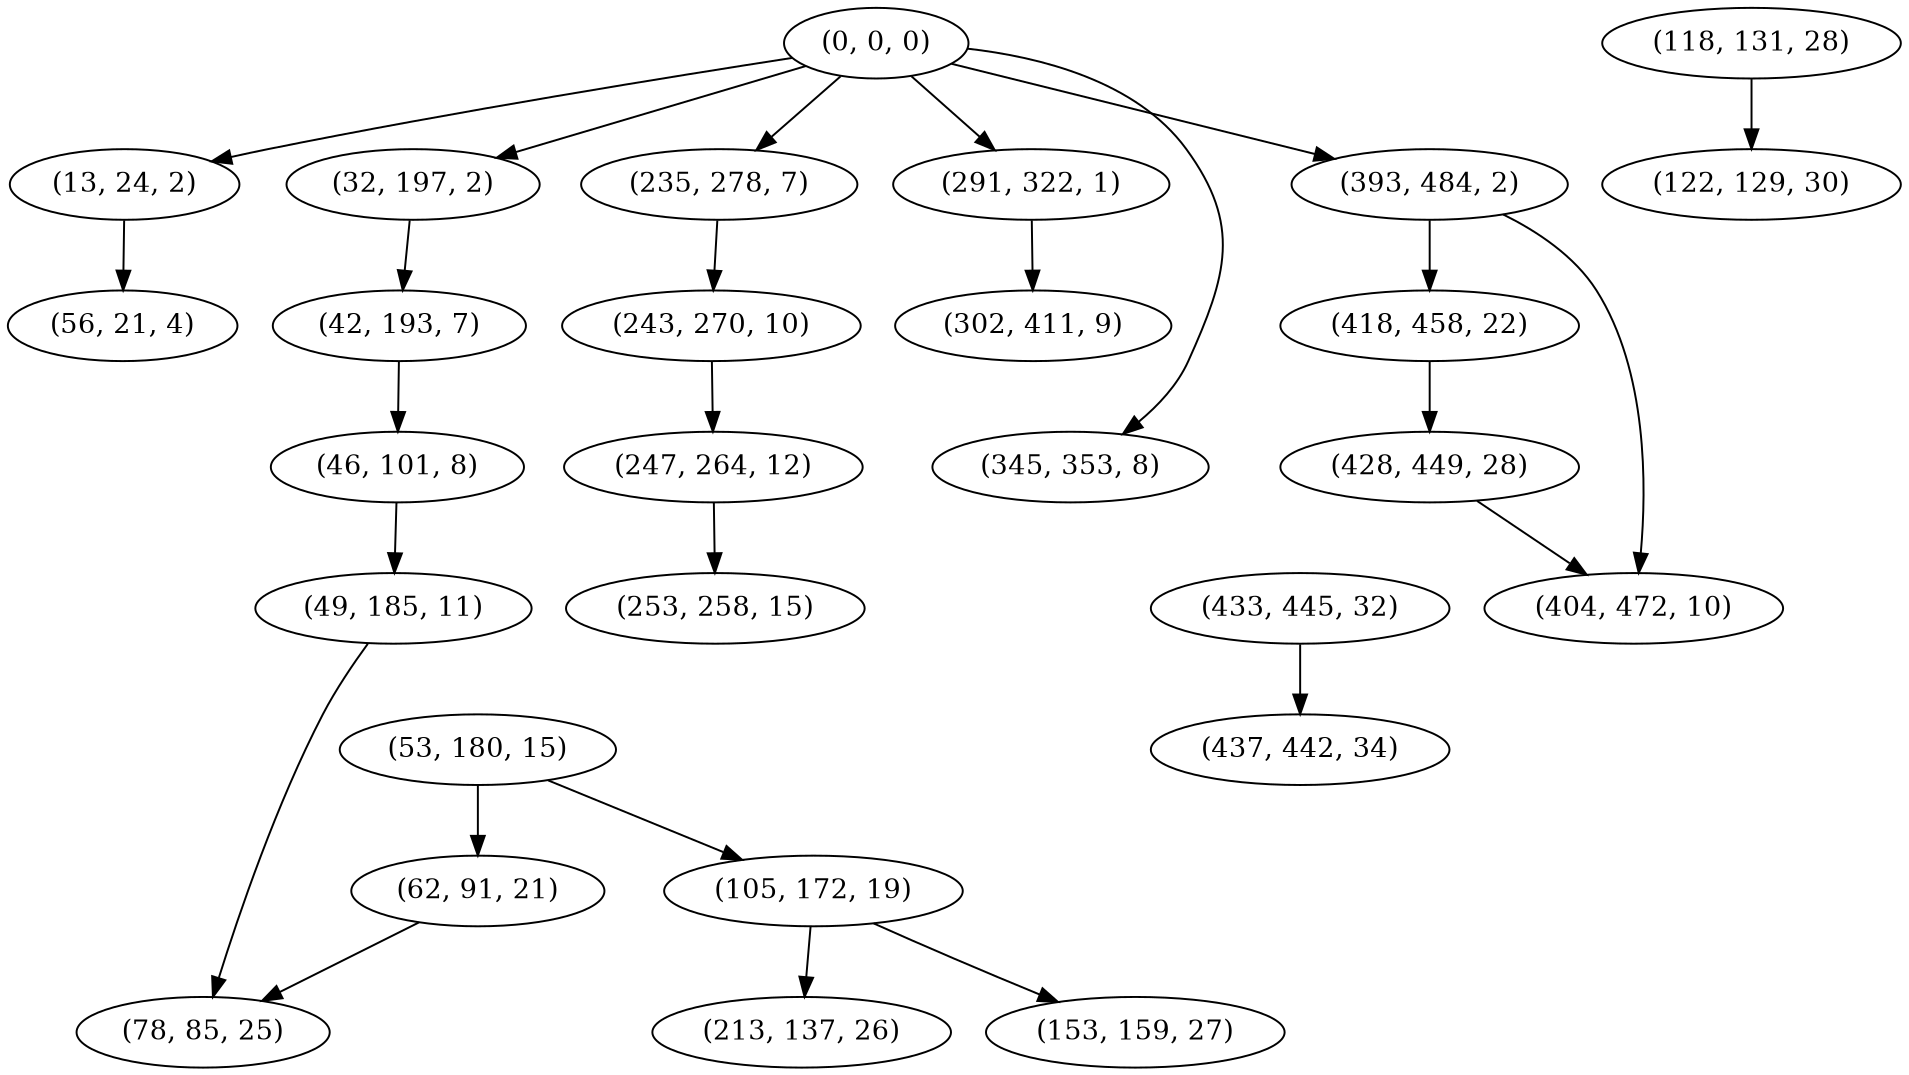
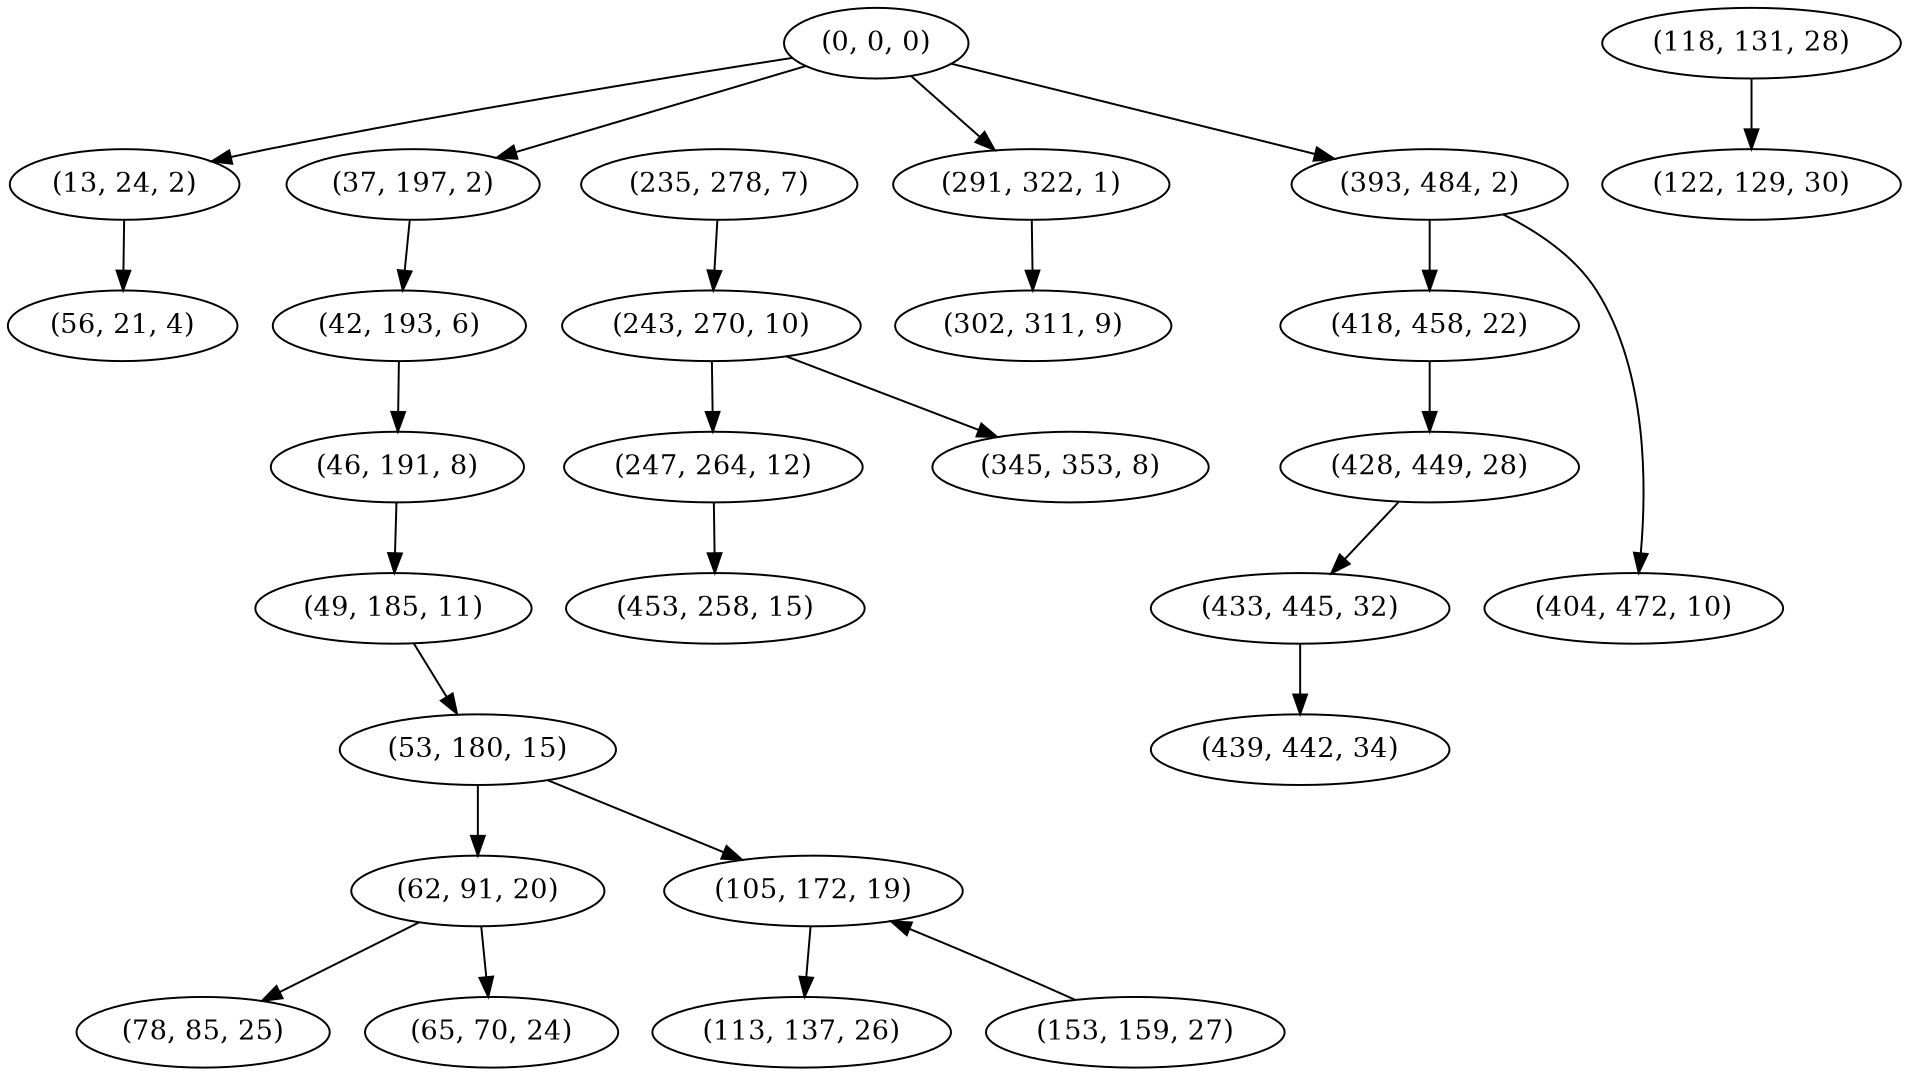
edge "(0, 0, 0)" -> "(235, 278, 7)": removed
edge "(0, 0, 0)" -> "(345, 353, 8)": now "(243, 270, 10)" -> "(345, 353, 8)"
node "(32, 197, 2)": label "(32, 197, 2)" -> "(37, 197, 2)"
node "(42, 193, 7)": label "(42, 193, 7)" -> "(42, 193, 6)"
node "(302, 411, 9)": label "(302, 411, 9)" -> "(302, 311, 9)"
node "(46, 101, 8)": label "(46, 101, 8)" -> "(46, 191, 8)"
edge "(428, 449, 28)" -> "(404, 472, 10)": now "(428, 449, 28)" -> "(433, 445, 32)"
node "(253, 258, 15)": label "(253, 258, 15)" -> "(453, 258, 15)"
node "(437, 442, 34)": label "(437, 442, 34)" -> "(439, 442, 34)"
edge "(49, 185, 11)" -> "(78, 85, 25)": now "(49, 185, 11)" -> "(53, 180, 15)"
node "(62, 91, 21)": label "(62, 91, 21)" -> "(62, 91, 20)"
edge "(105, 172, 19)" -> "(153, 159, 27)": reversed
node "(65, 70, 24)": added
node "(213, 137, 26)": label "(213, 137, 26)" -> "(113, 137, 26)"
